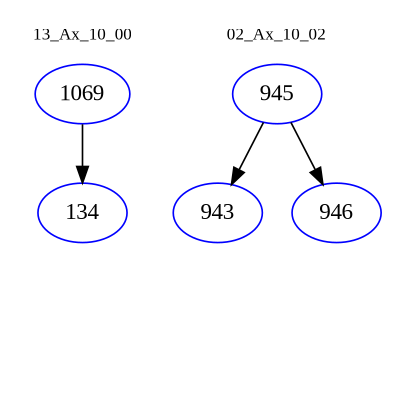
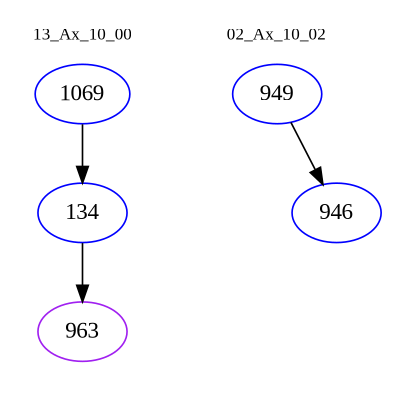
node "945": label "945" -> "949"
node "943": removed
node "963": added
